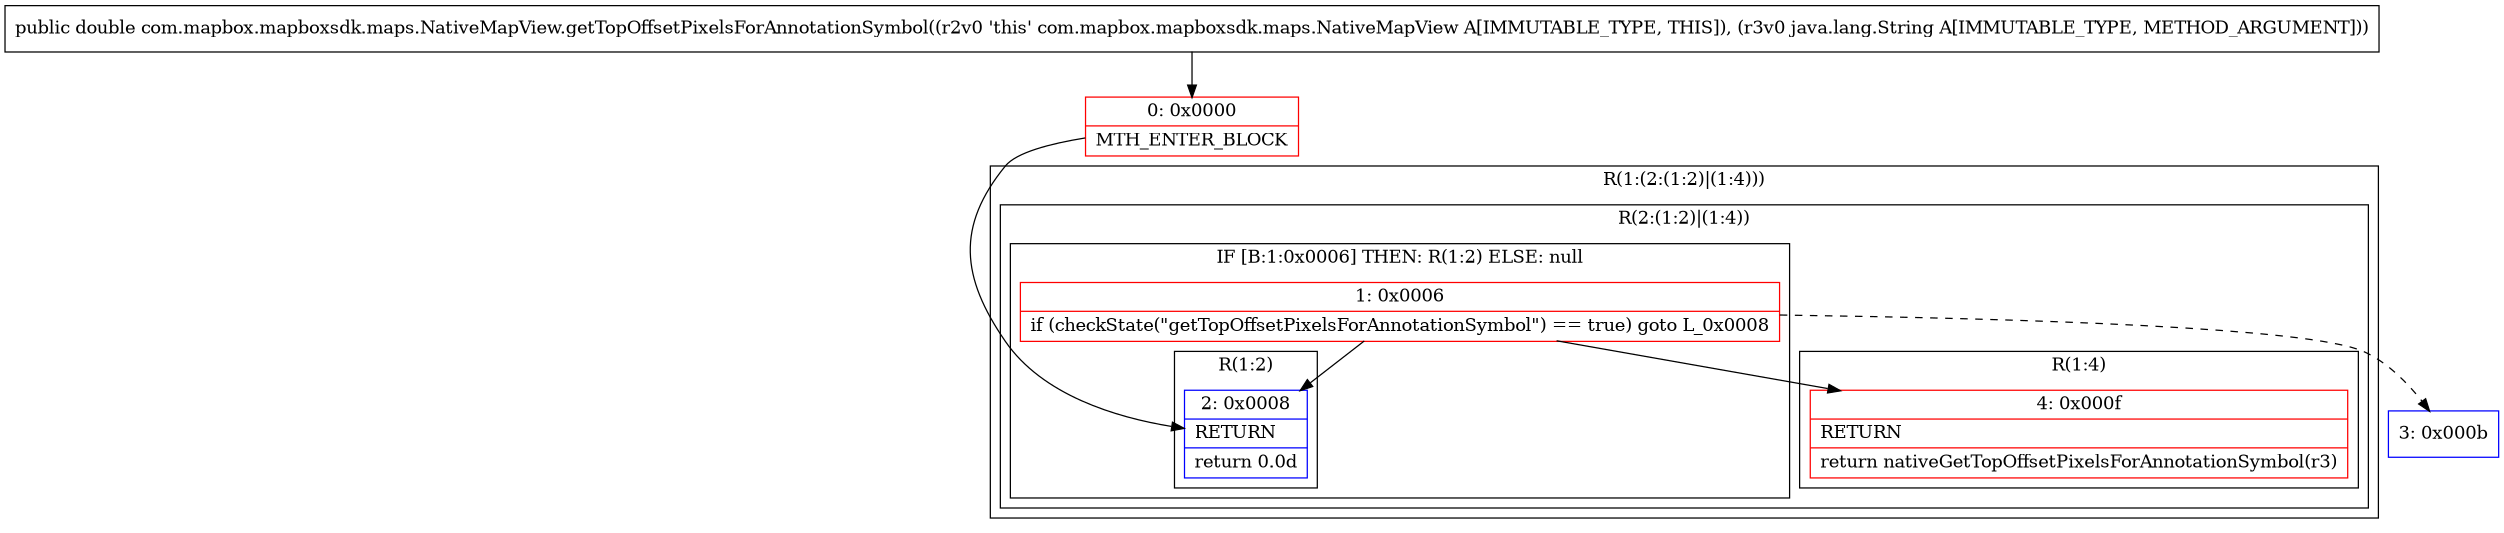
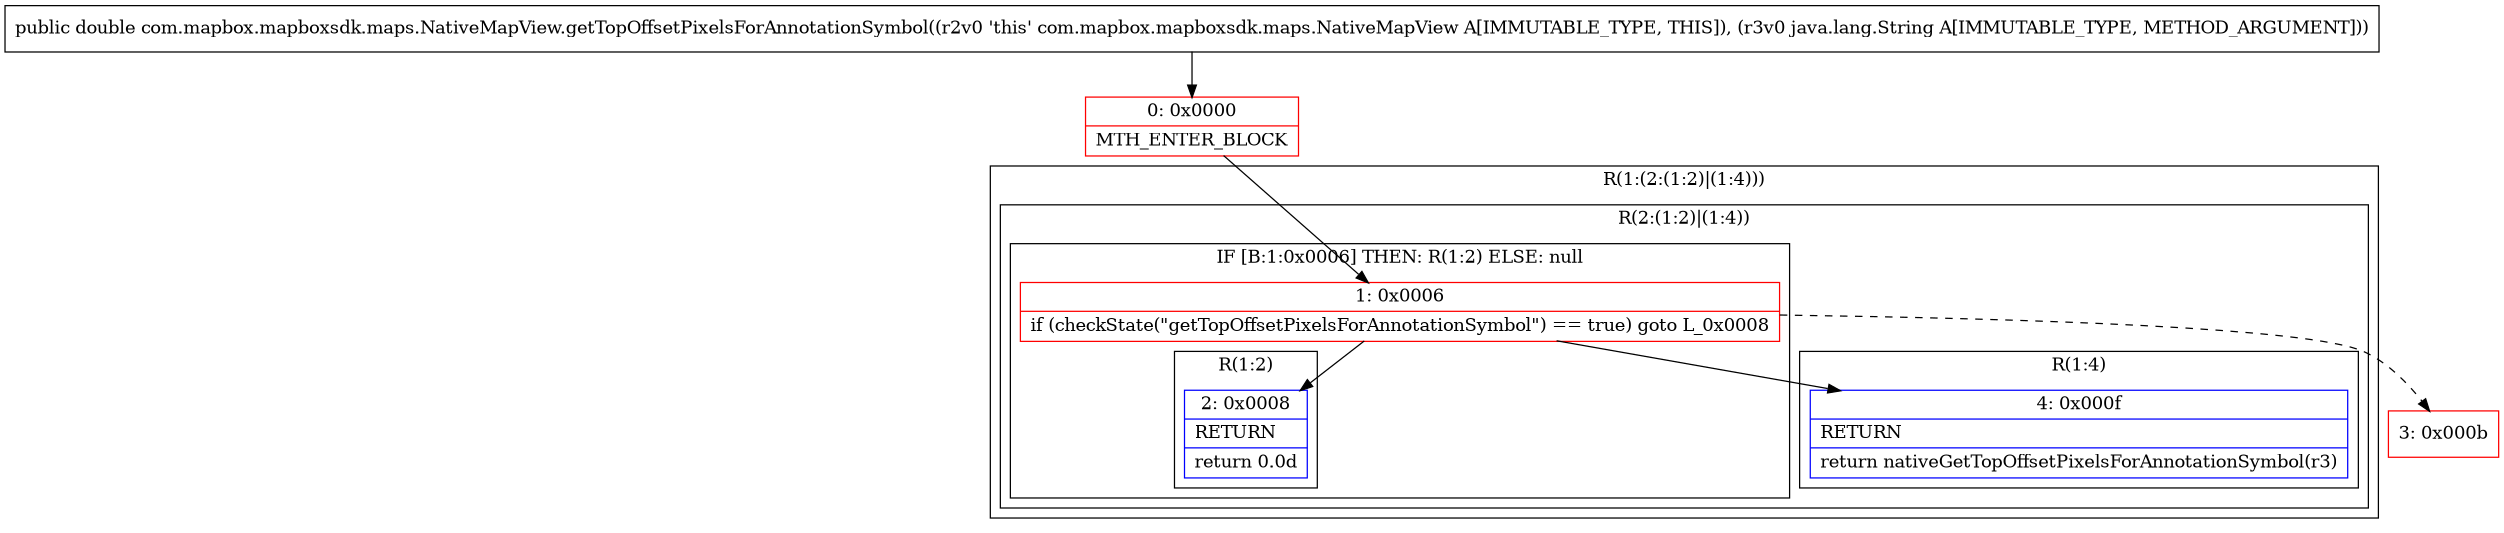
edge "0: 0x0000" -> "2: 0x0008": now "0: 0x0000" -> "1: 0x0006"
node "4: 0x000f": color red -> blue
node "3: 0x000b": color blue -> red
